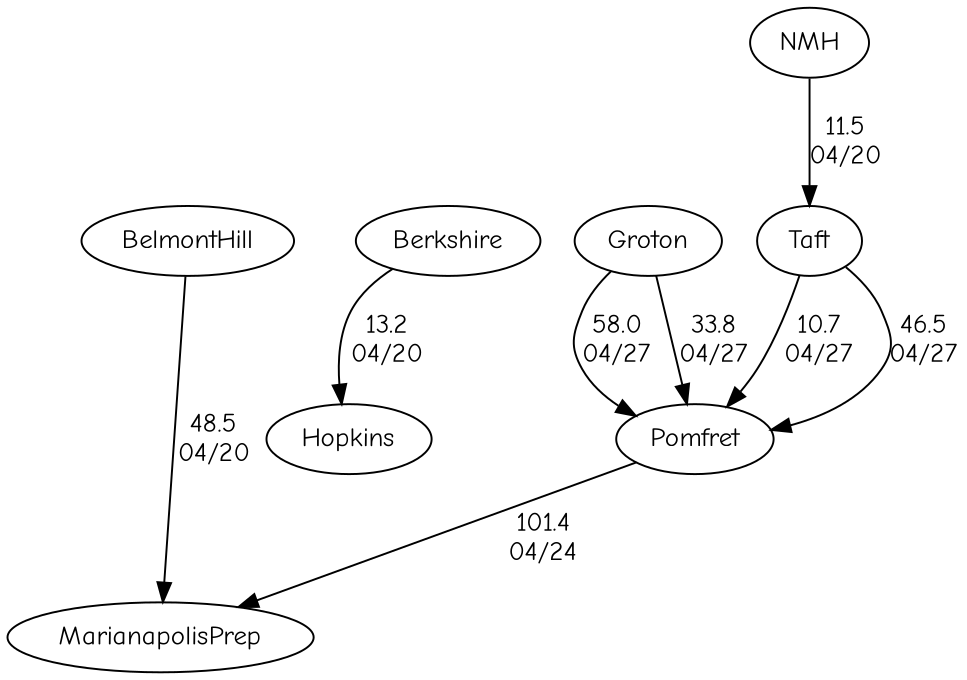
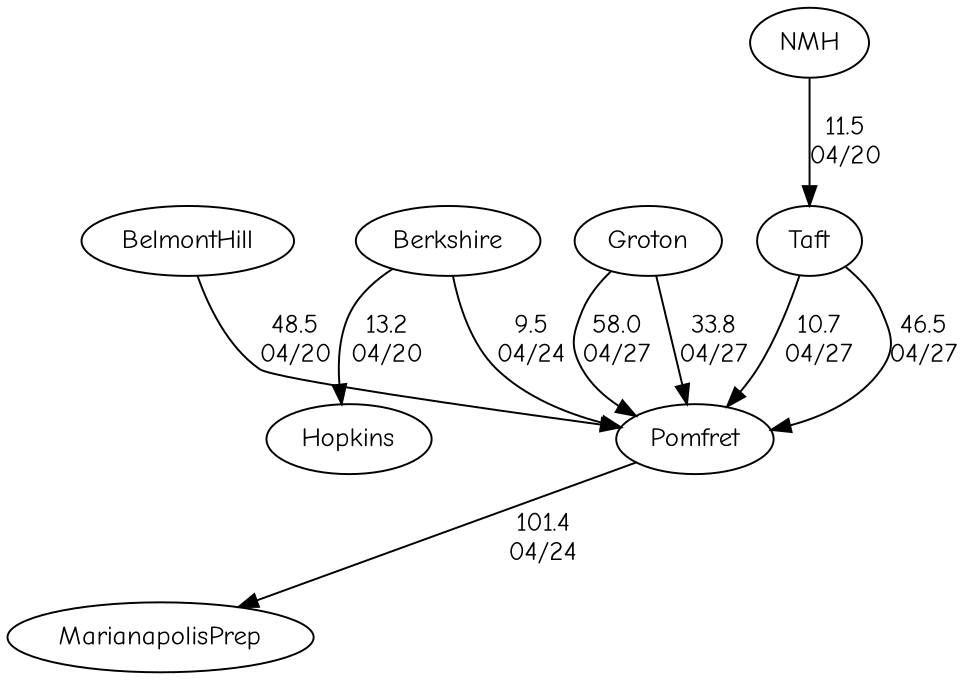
edge "Berkshire" -> "Pomfret": added, label "9.5 04/24"
edge "BelmontHill" -> "MarianapolisPrep": now "BelmontHill" -> "Pomfret"
